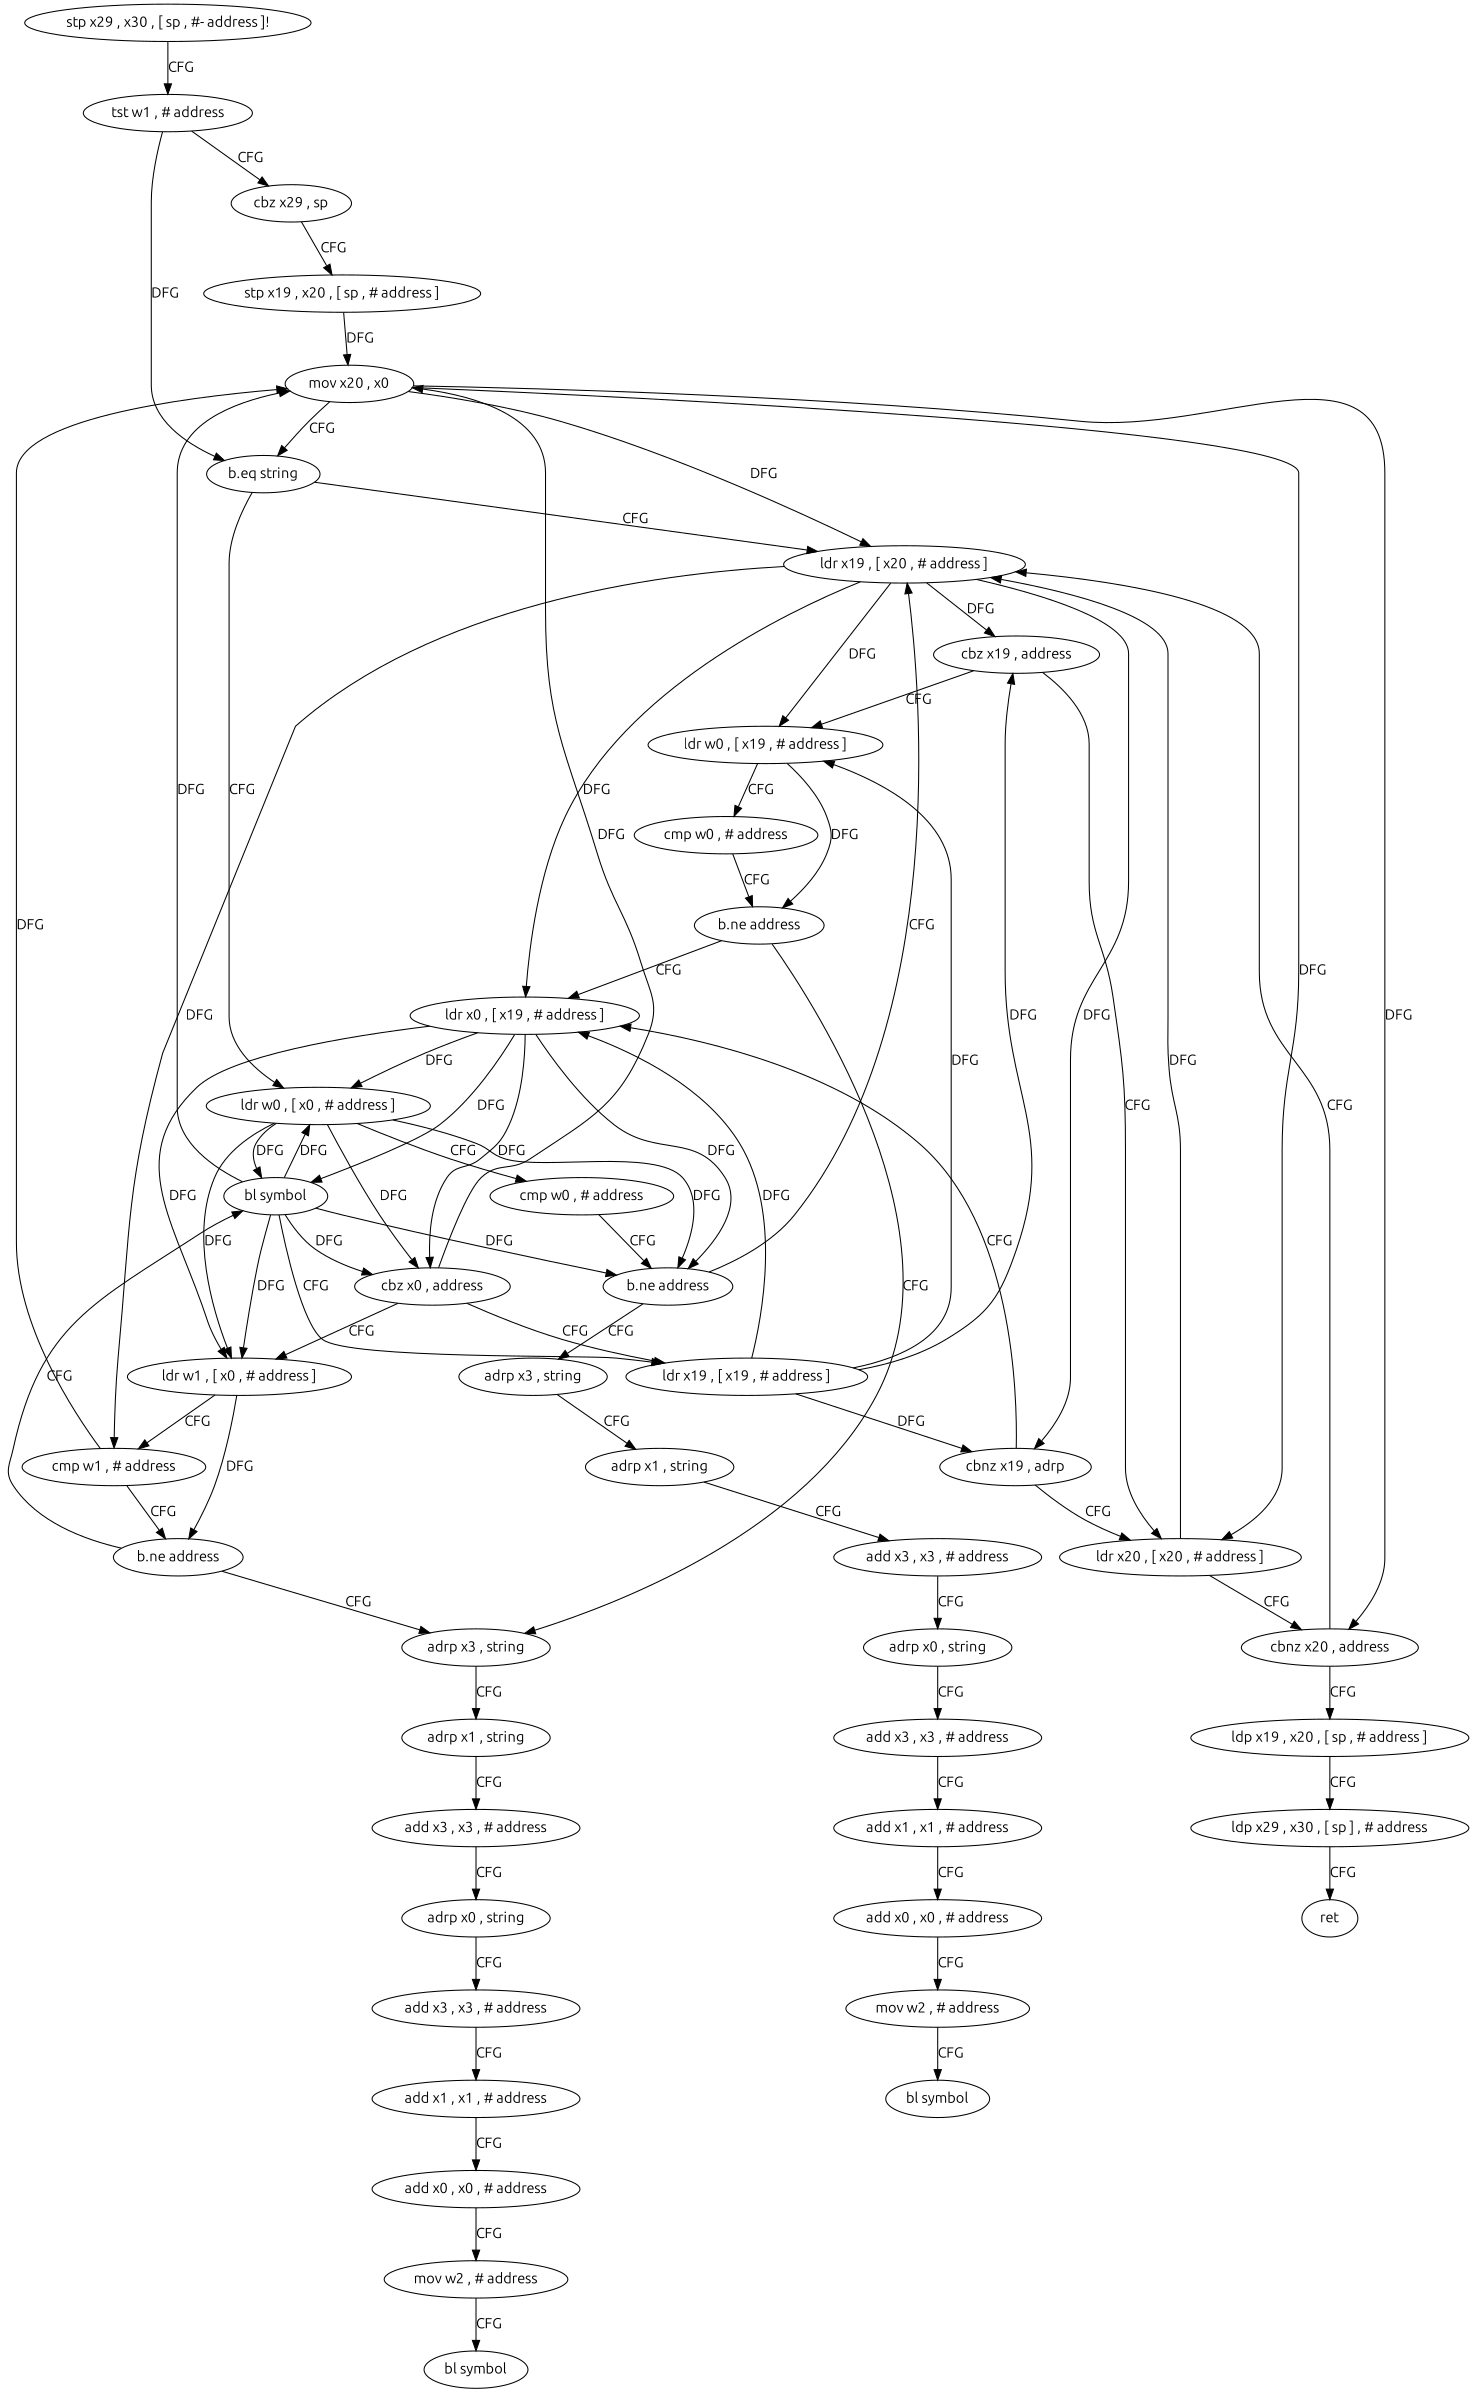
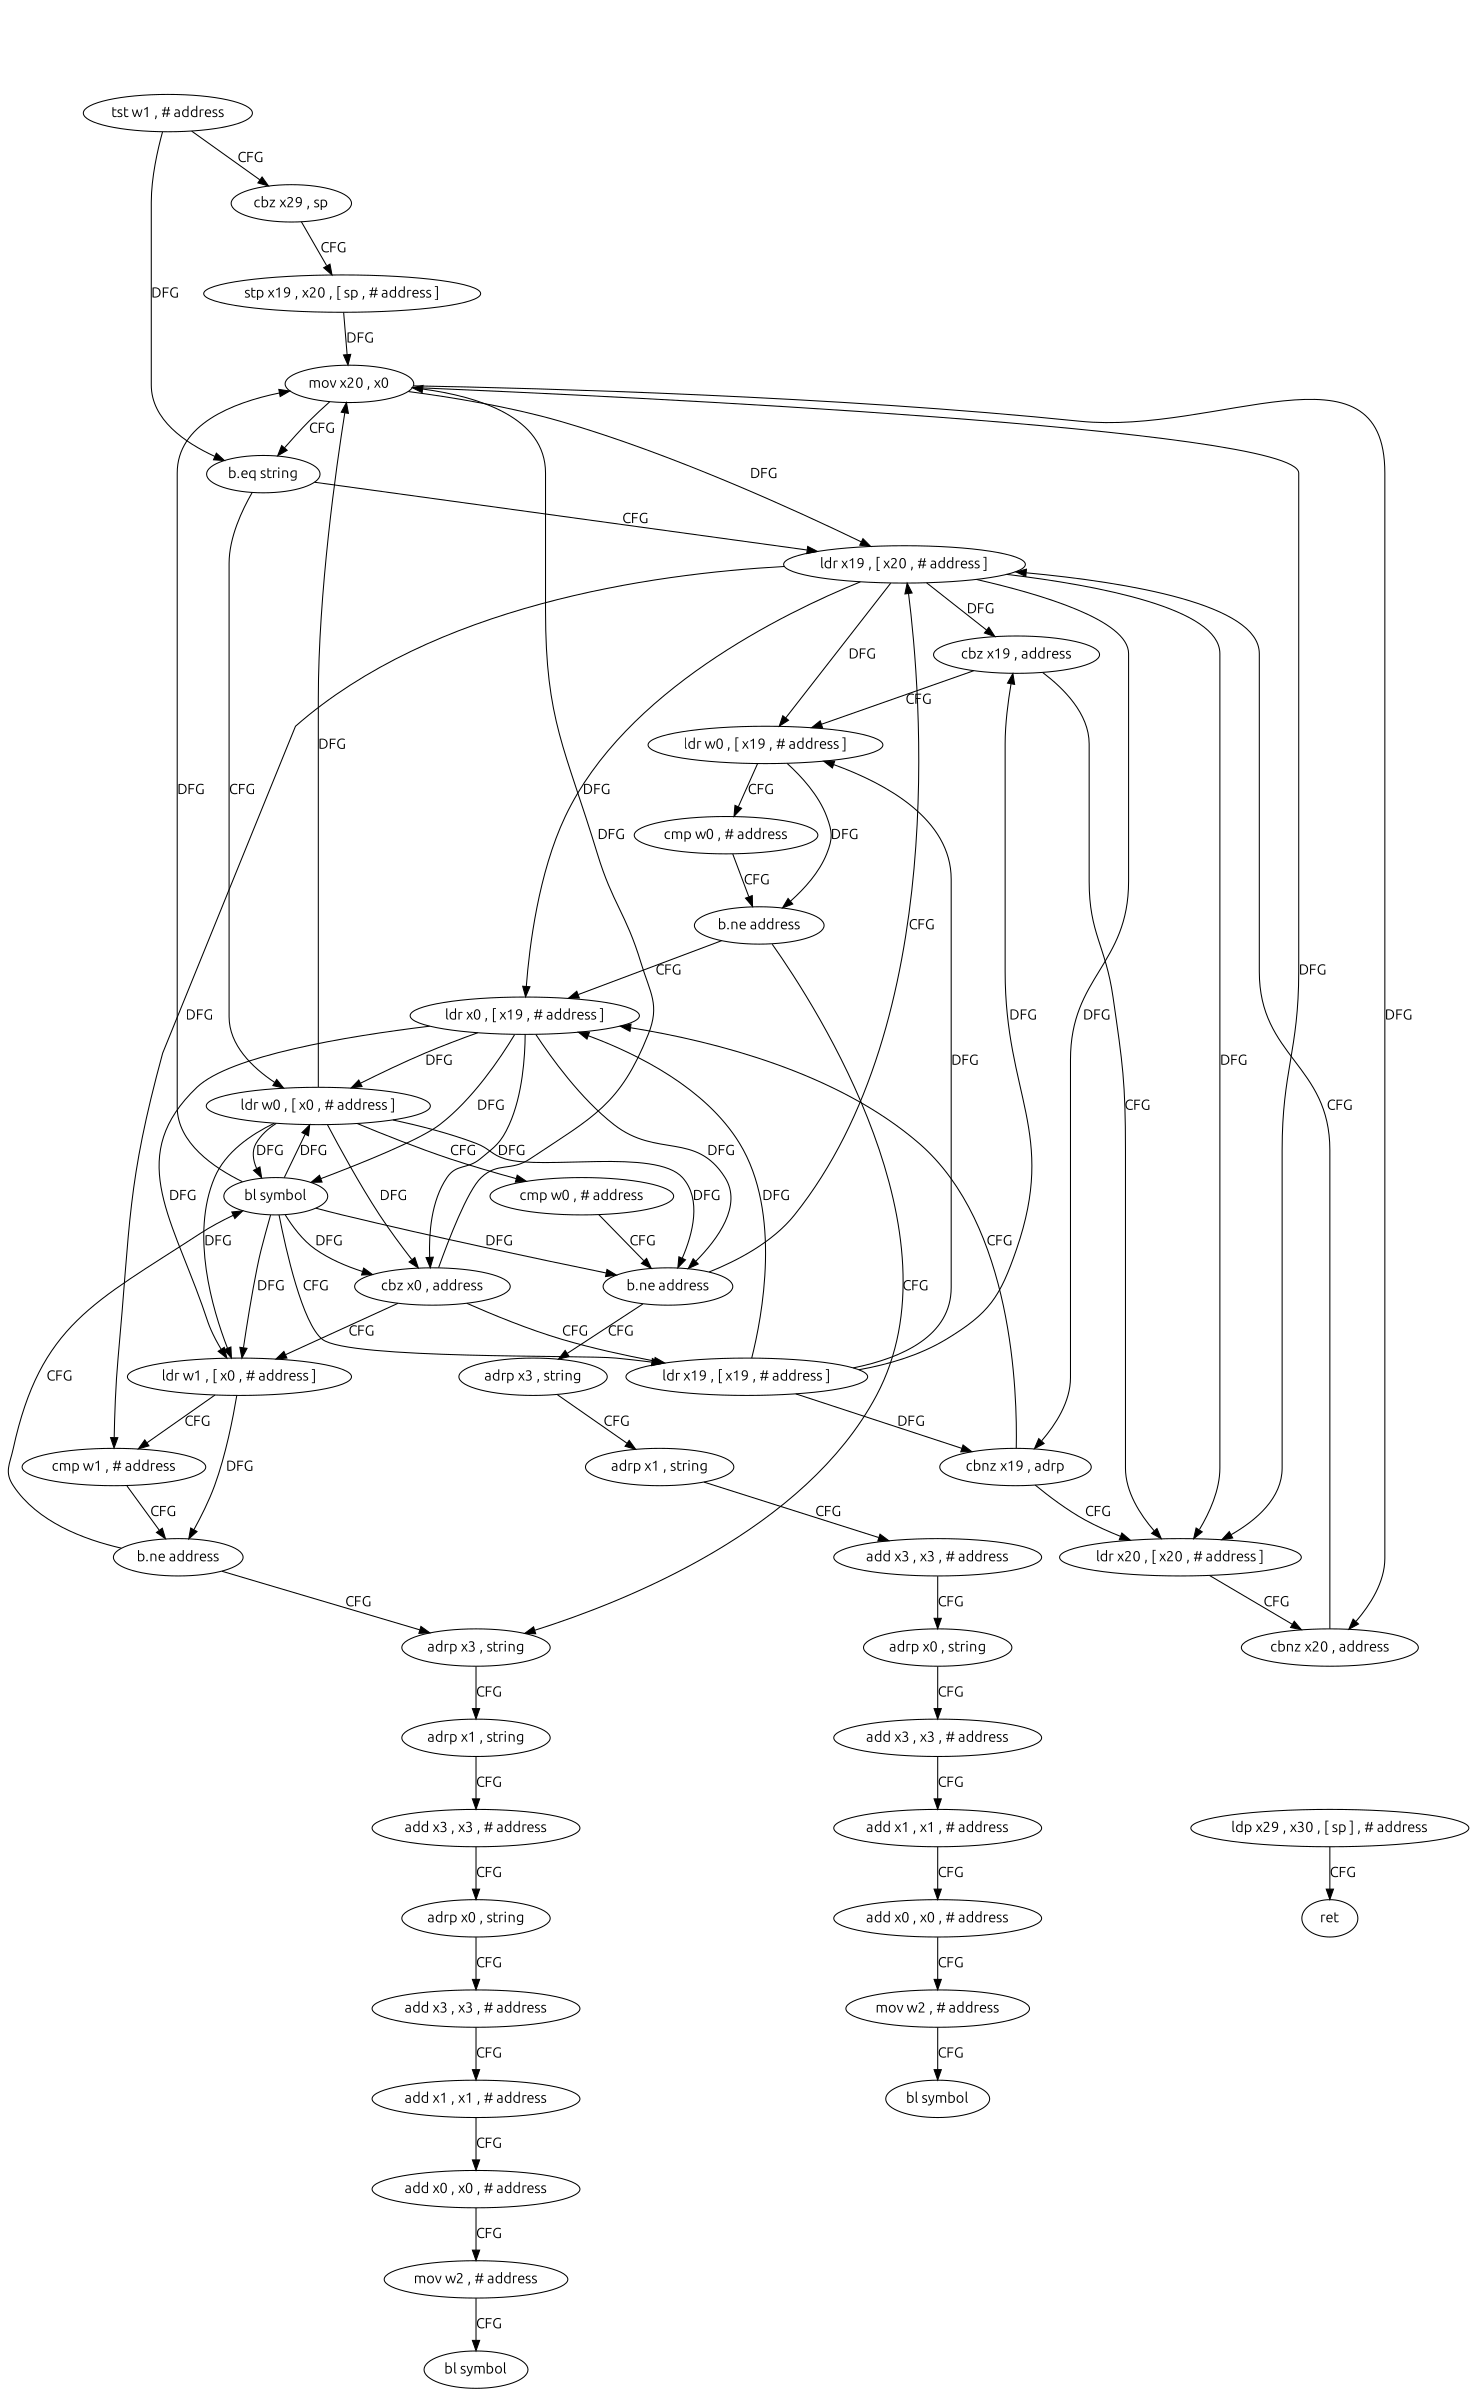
node "stp x29 , x30 , [ sp , #- address ]!": removed
edge "cmp w1 , # address" -> "mov x20 , x0": now "ldr w0 , [ x0 , # address ]" -> "mov x20 , x0"
edge "ldr x20 , [ x20 , # address ]" -> "ldr x19 , [ x20 , # address ]": reversed
node "ldp x19 , x20 , [ sp , # address ]": removed
